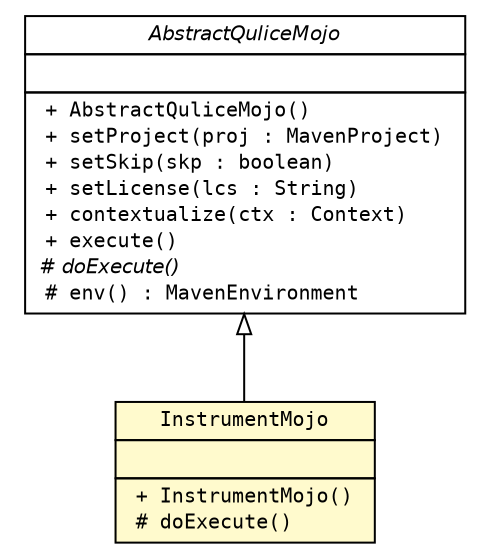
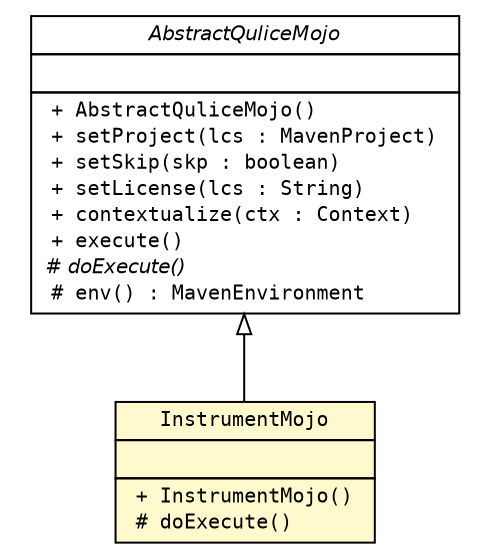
node "AbstractQuliceMojo": text "+ setProject(proj : MavenProject)" -> "+ setProject(lcs : MavenProject)"
